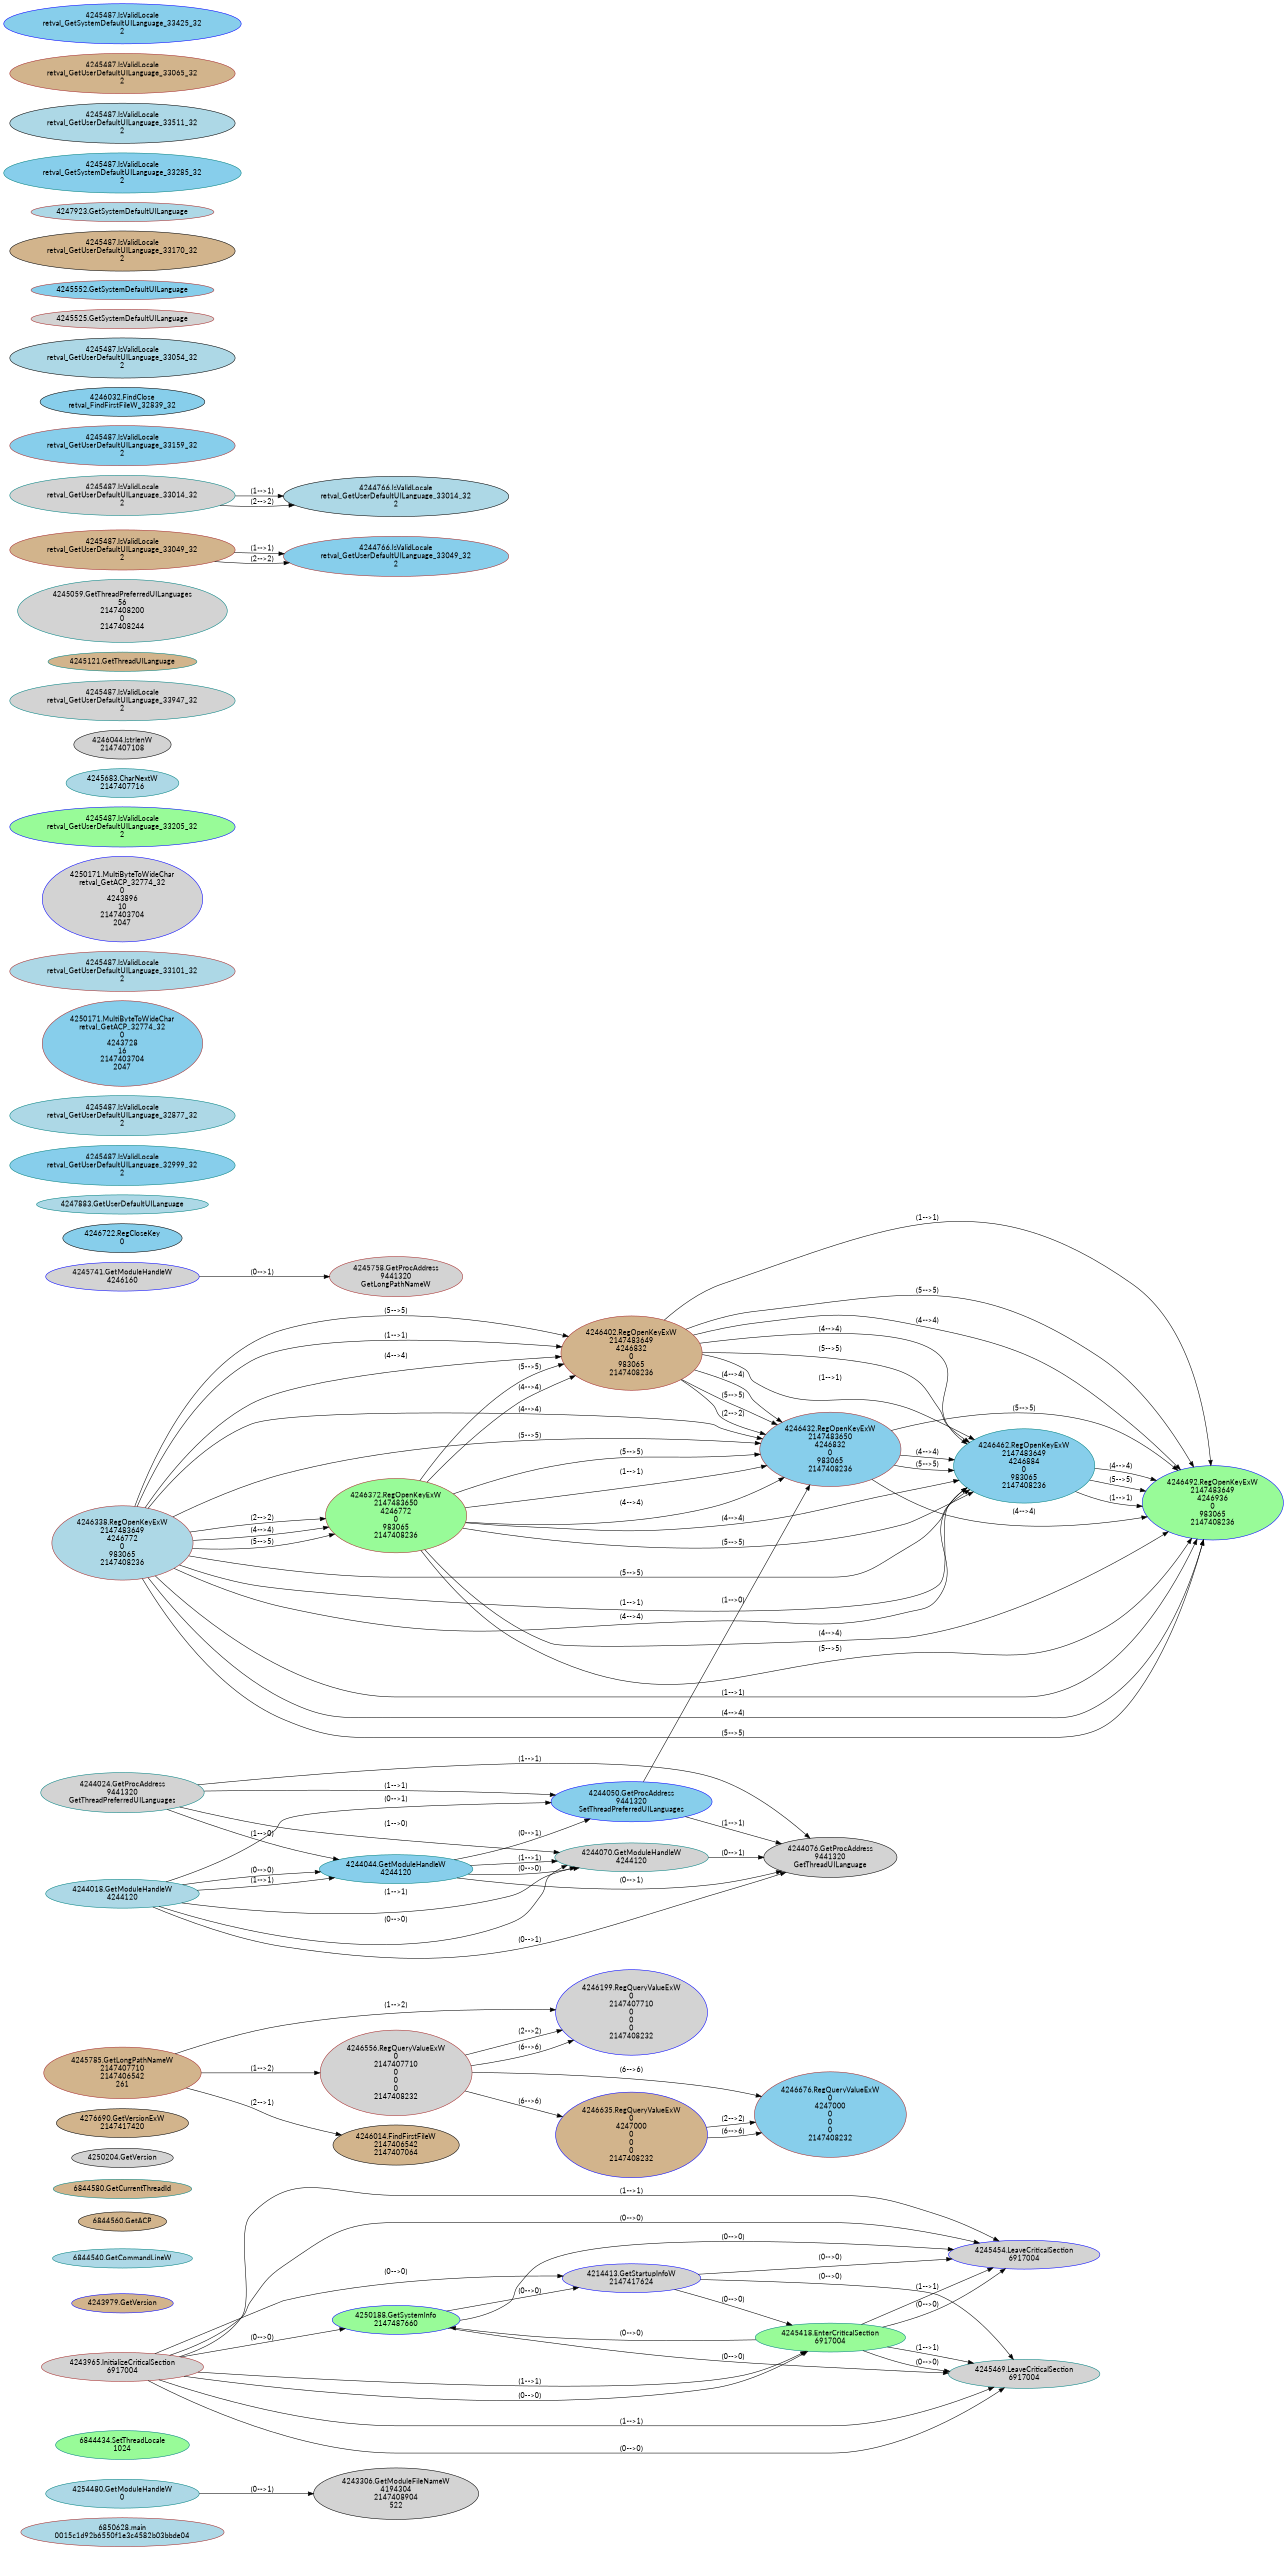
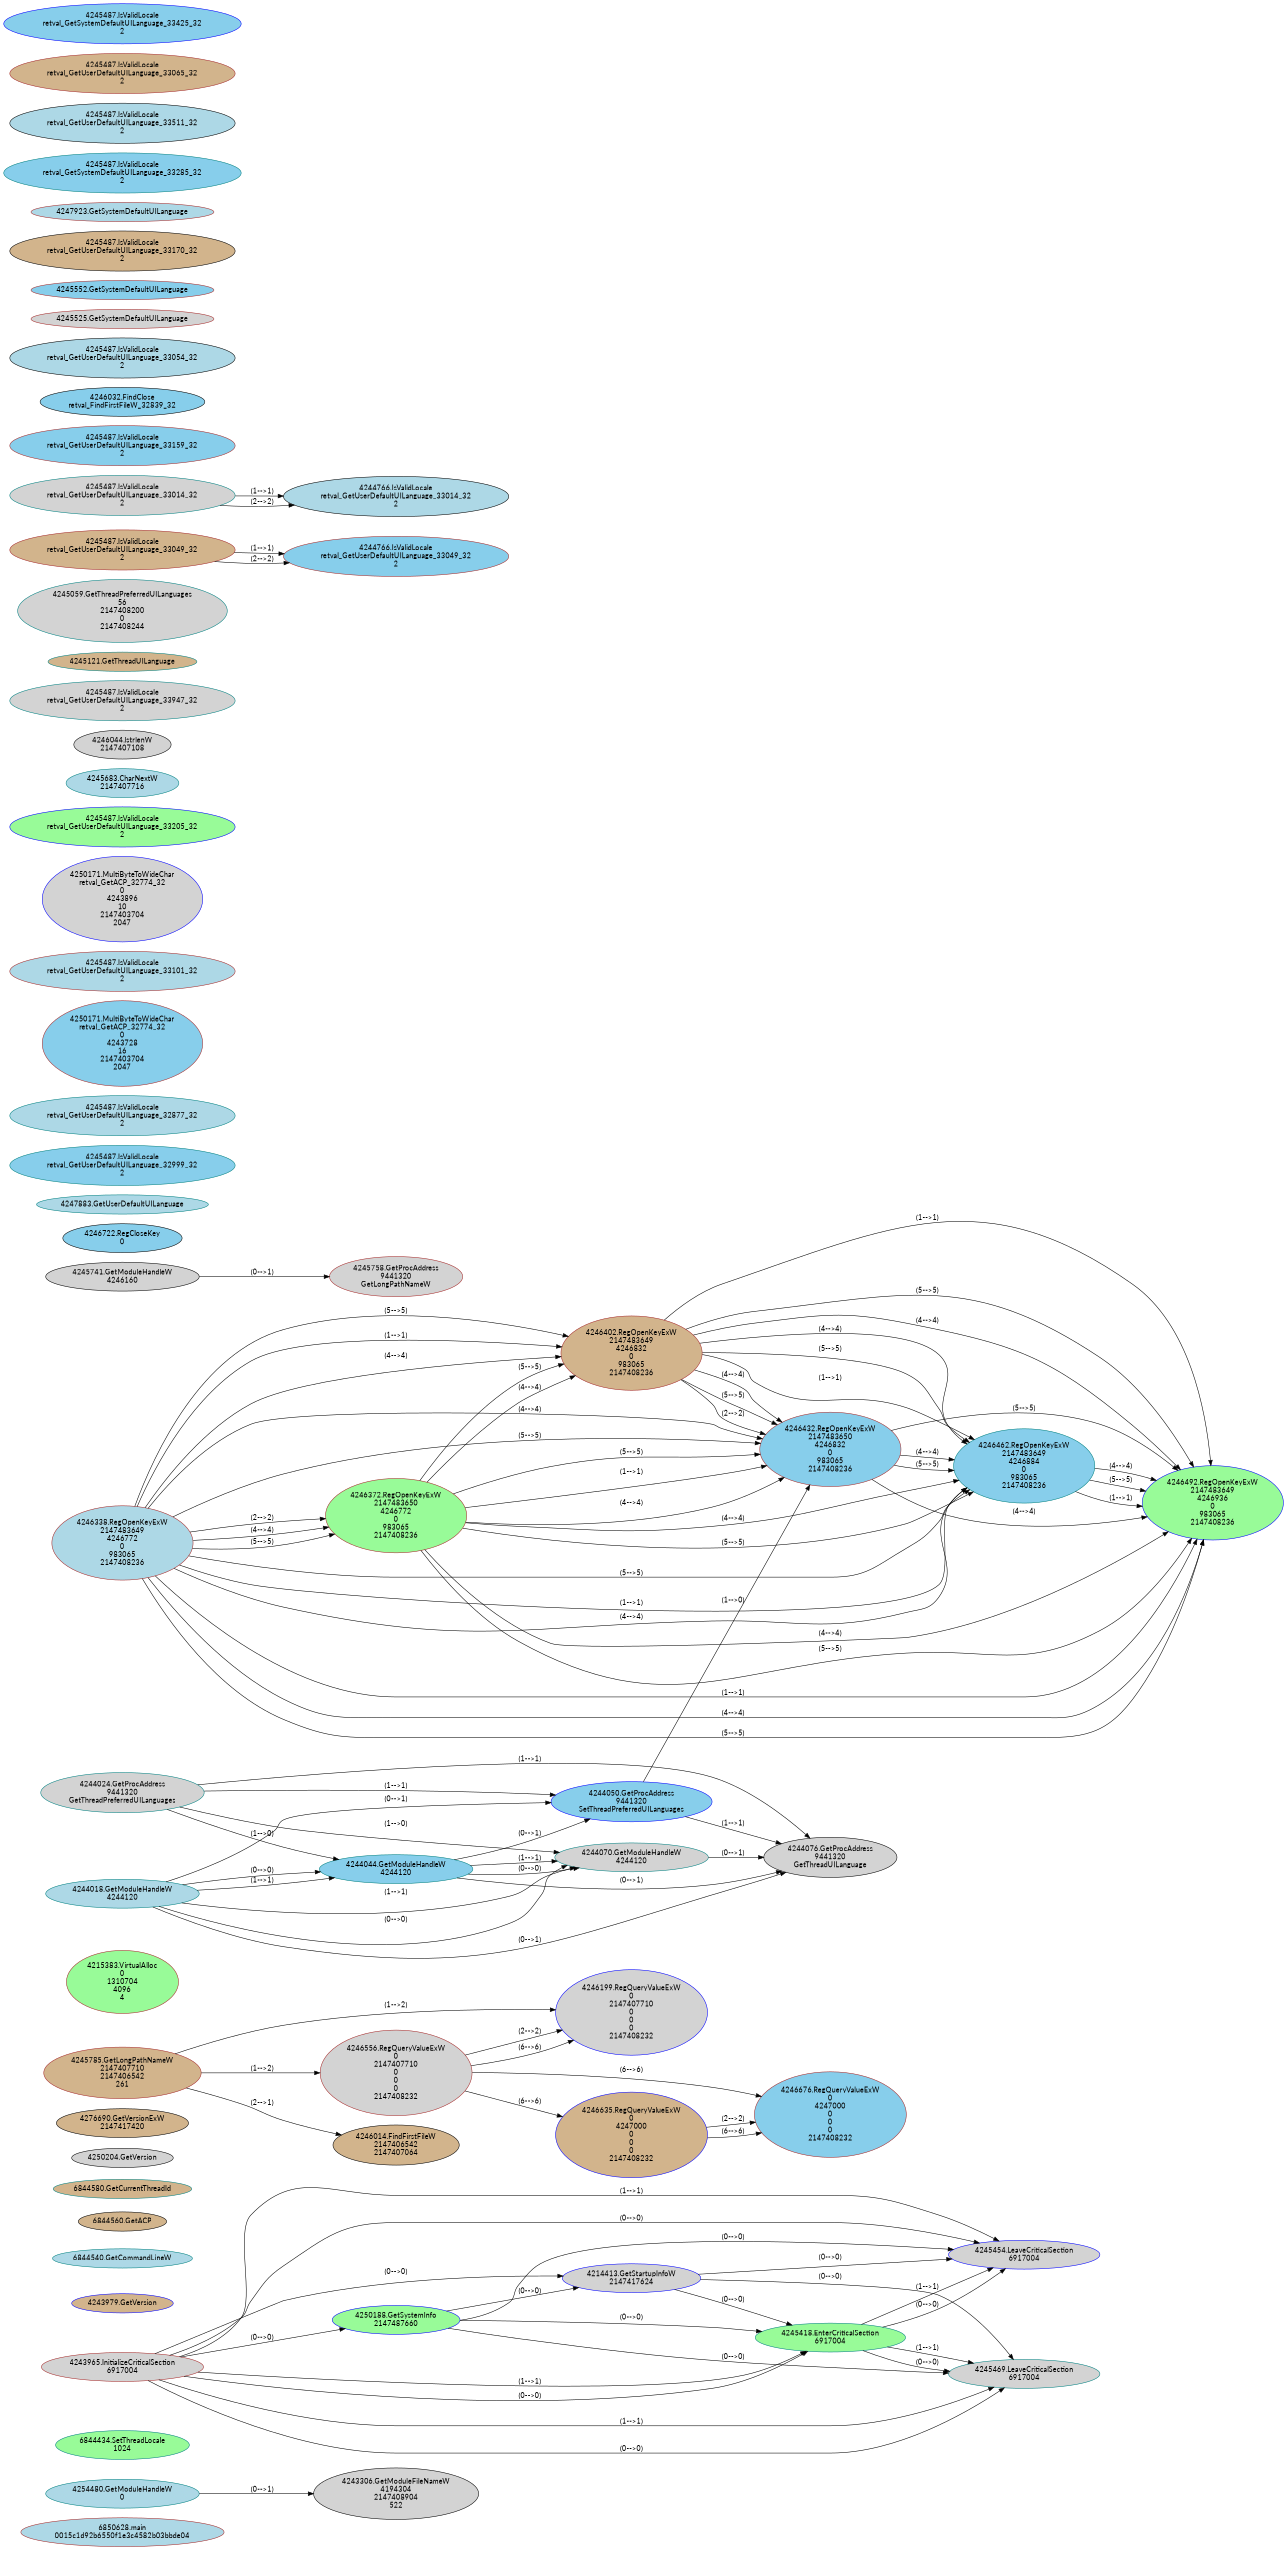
node "4245741.GetModuleHandleW 4246160": color blue -> black
node "4215383.VirtualAlloc 0 1310704 4096 4": added
edge "4245418.EnterCriticalSection 6917004" -> "4250188.GetSystemInfo 2147487660": reversed
